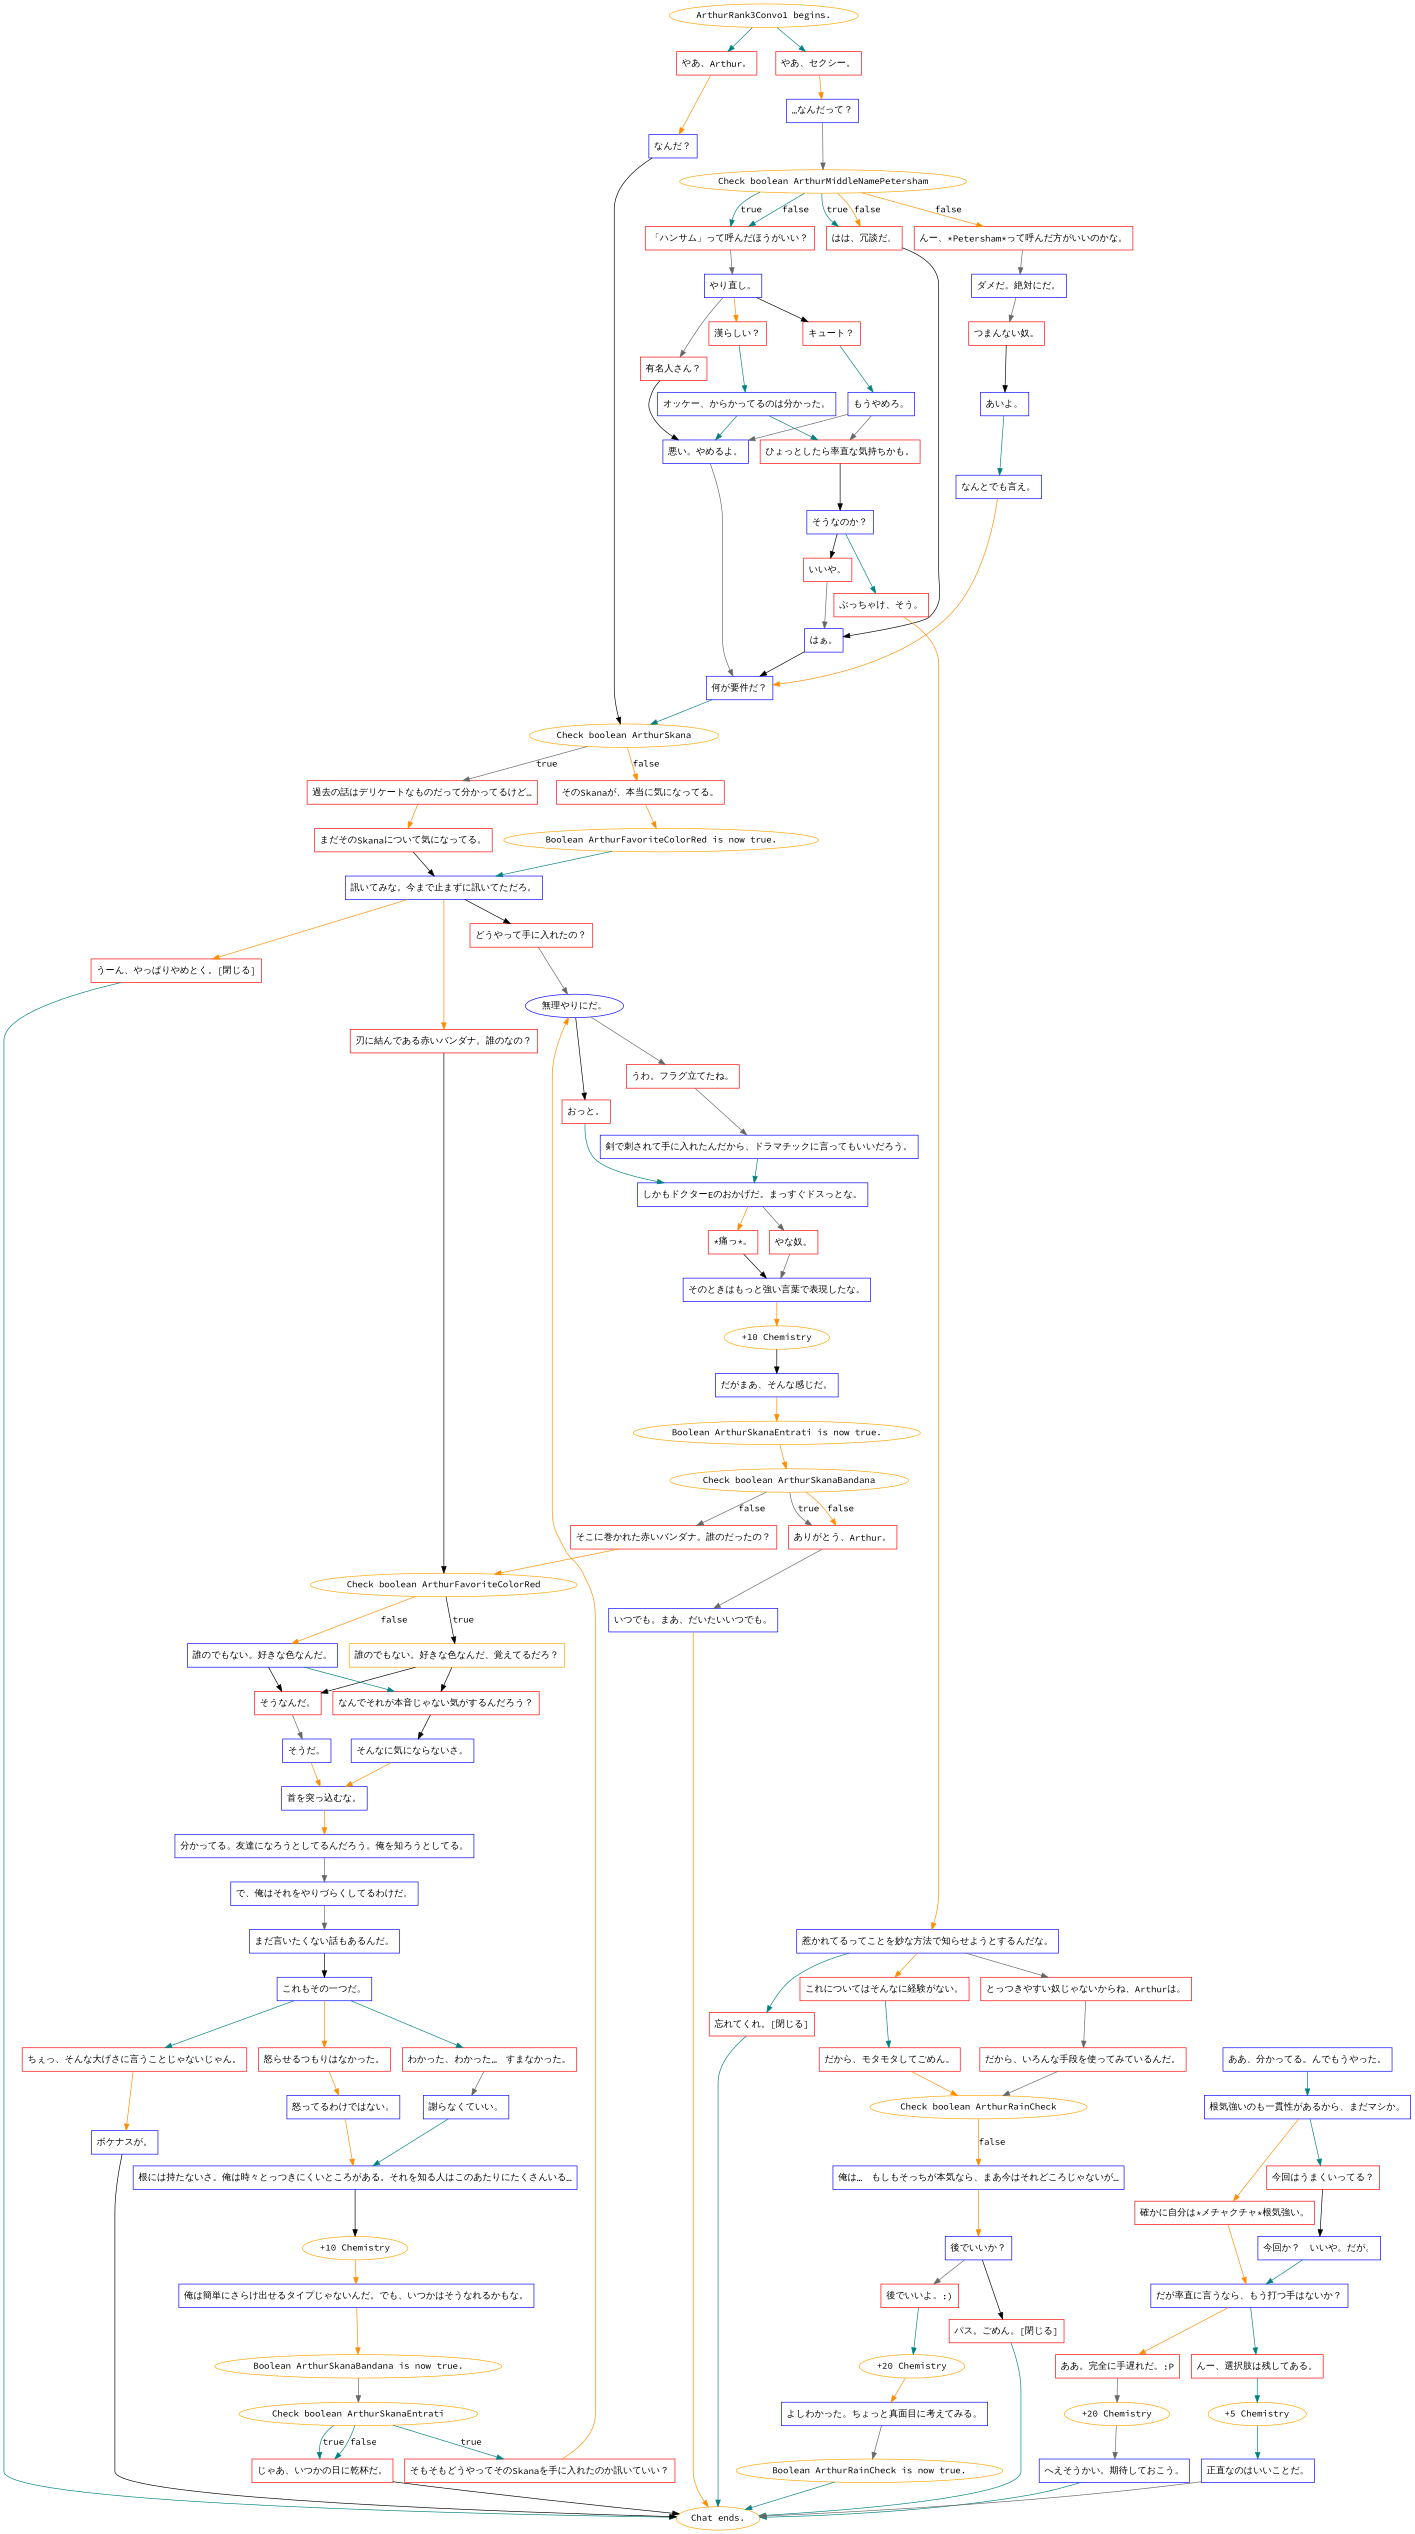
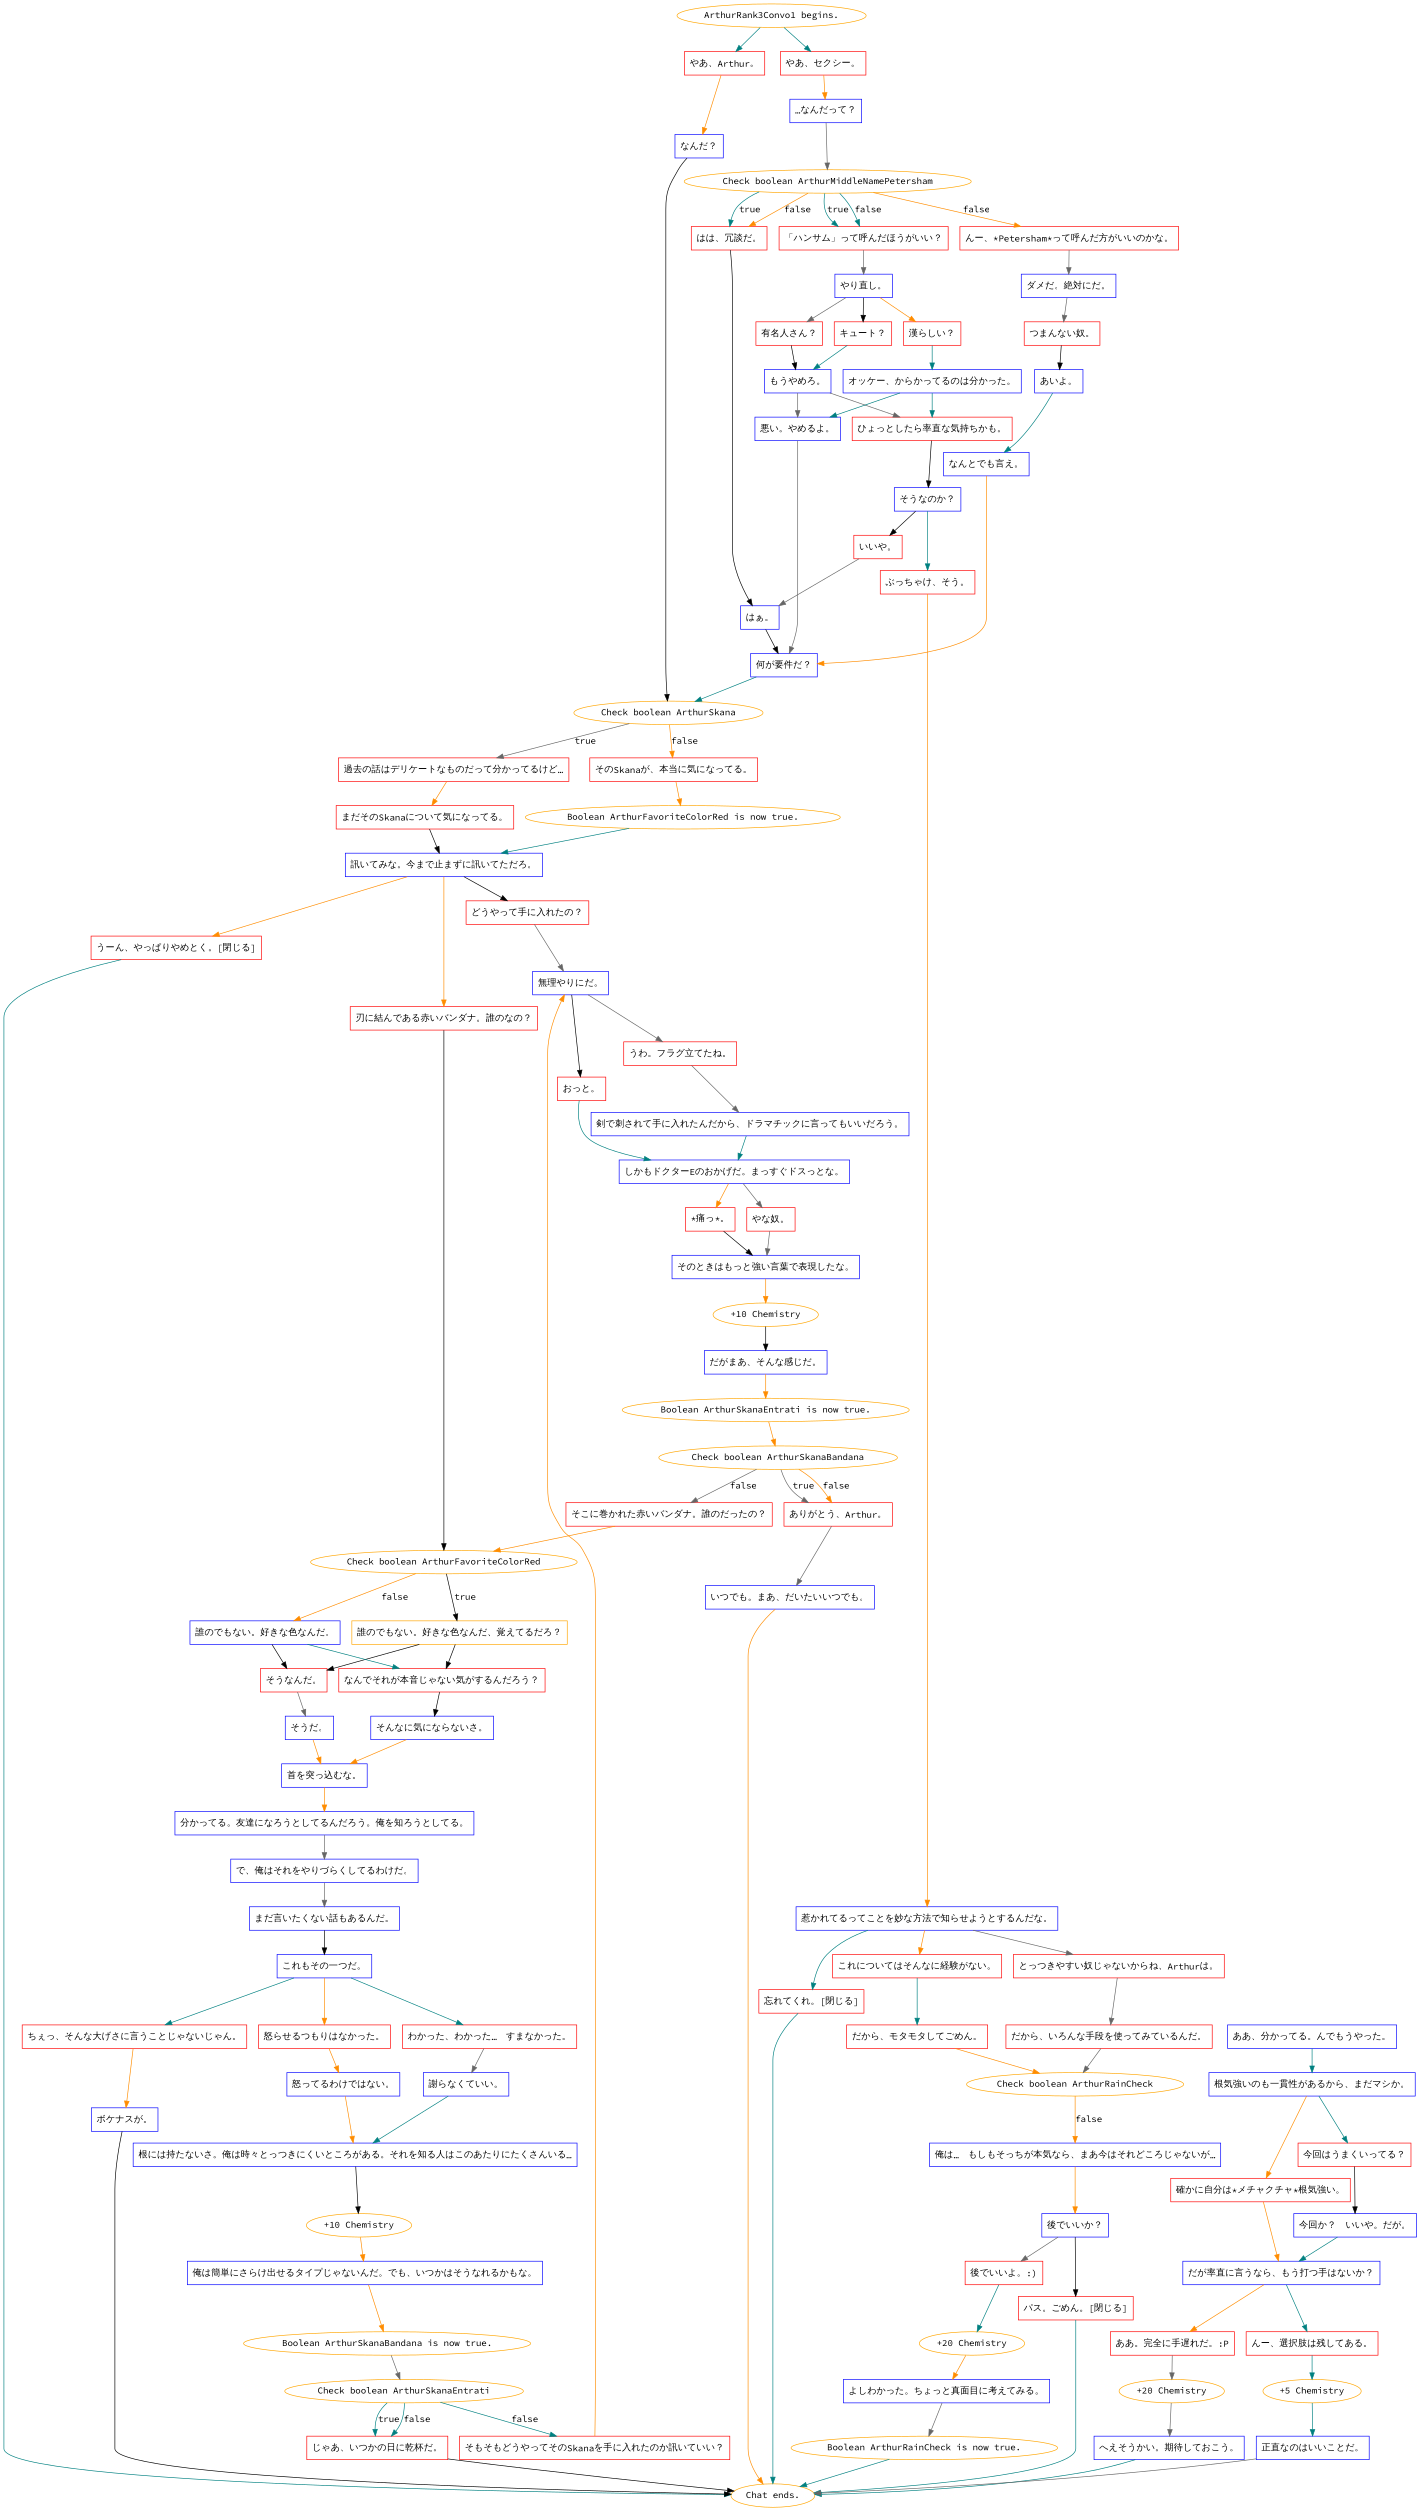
edge "有名人さん？" -> "悪い。やめるよ。": now "有名人さん？" -> "もうやめろ。"
node "無理やりにだ。": shape ellipse -> box
edge "Check boolean ArthurSkanaEntrati" -> "そもそもどうやってそのSkanaを手に入れたのか訊いていい？": label "true" -> "false"
